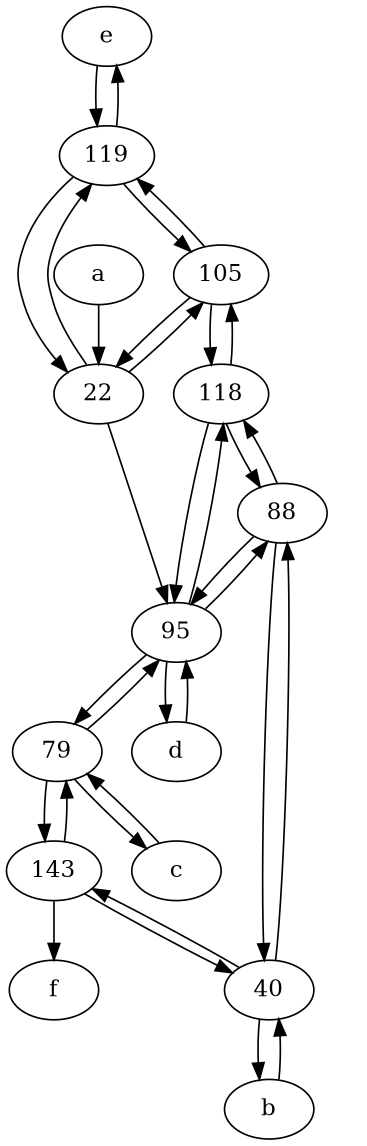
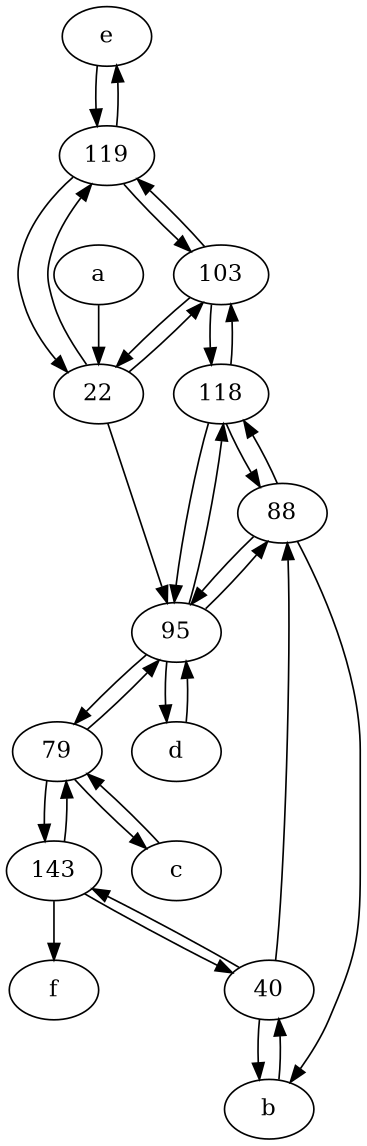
node "105": label "105" -> "103"
edge "88" -> "40": now "88" -> "b"
